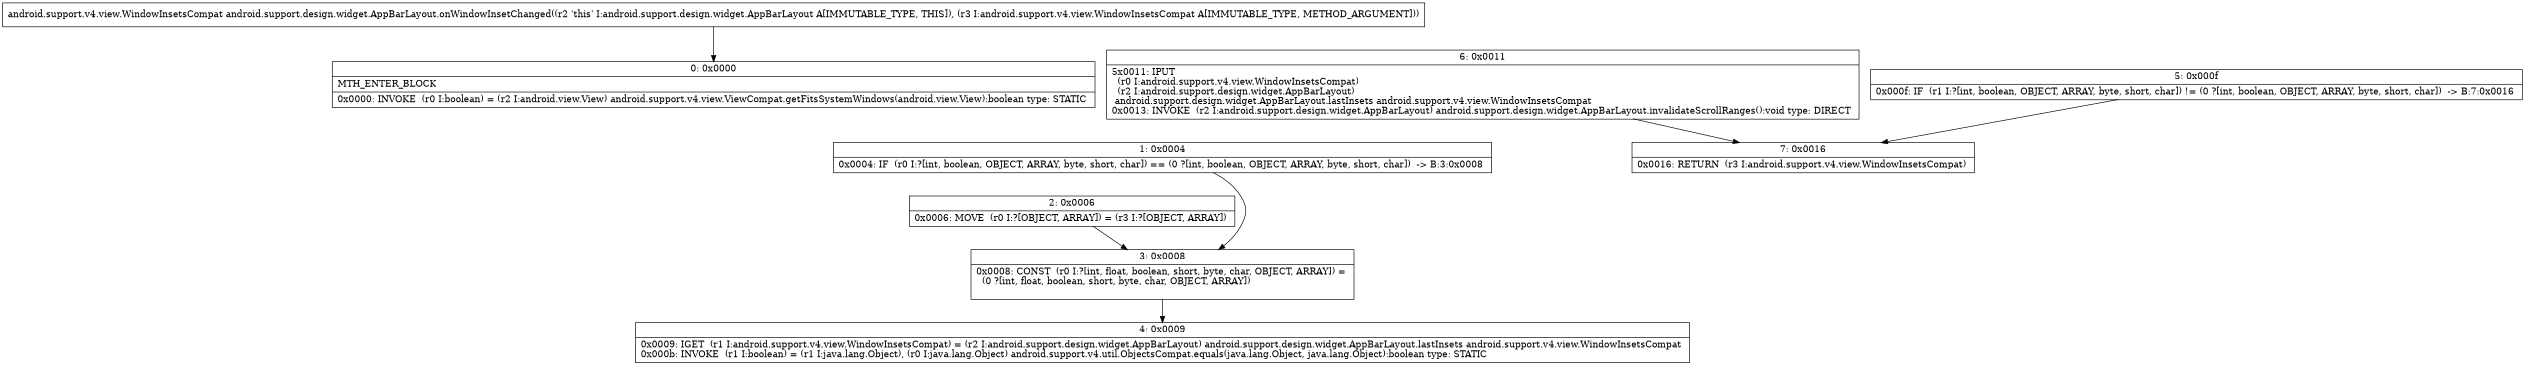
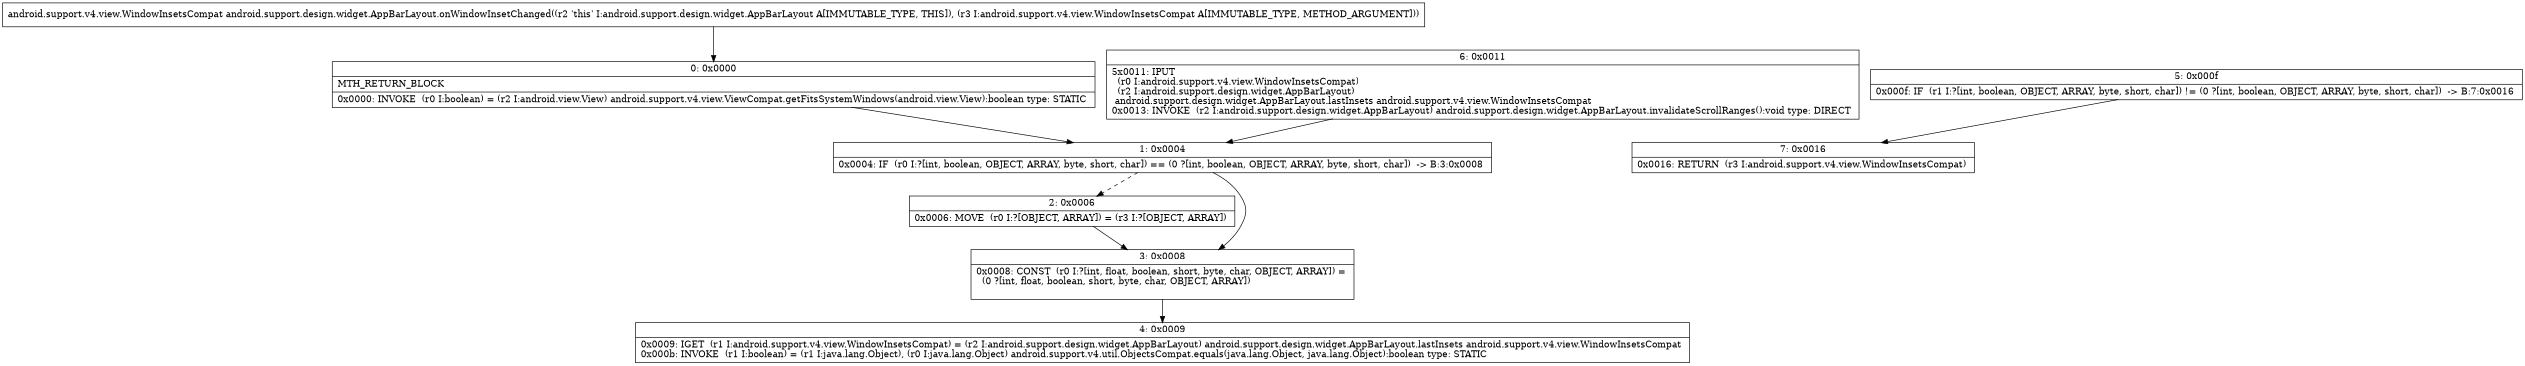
node "0: 0x0000": text "MTH_ENTER_BLOCK" -> "MTH_RETURN_BLOCK"
edge "0: 0x0000" -> "1: 0x0004": added
edge "6: 0x0011" -> "7: 0x0016": now "6: 0x0011" -> "1: 0x0004"
edge "1: 0x0004" -> "2: 0x0006": added
